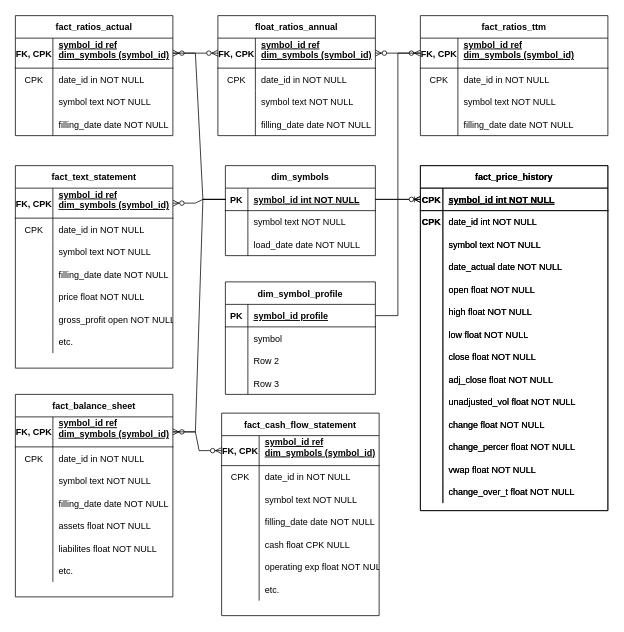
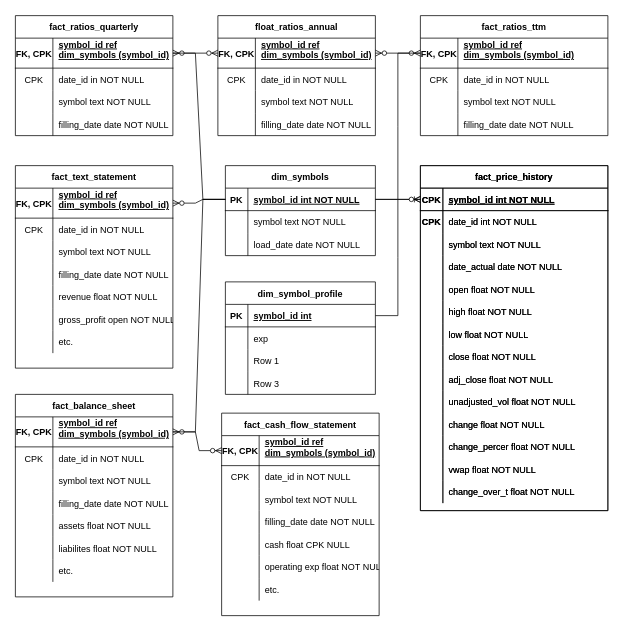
node "fact_ratios_actual": label "fact_ratios_actual" -> "fact_ratios_quarterly"
node "price float NOT NULL": label "price float NOT NULL" -> "revenue float NOT NULL"
node "symbol_id profile": label "symbol_id profile" -> "symbol_id int"
node "symbol": label "symbol" -> "exp"
node "Row 2": label "Row 2" -> "Row 1"
